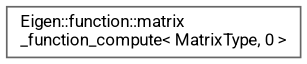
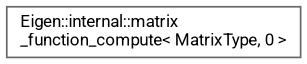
node "Eigen::function::matrix _function_compute< MatrixType, 0 >": label "Eigen::function::matrix _function_compute< MatrixType, 0 >" -> "Eigen::internal::matrix _function_compute< MatrixType, 0 >"
